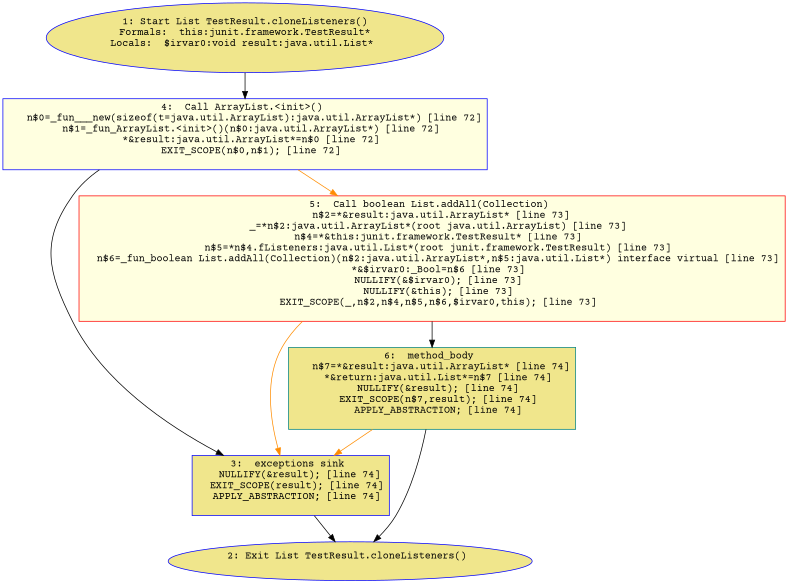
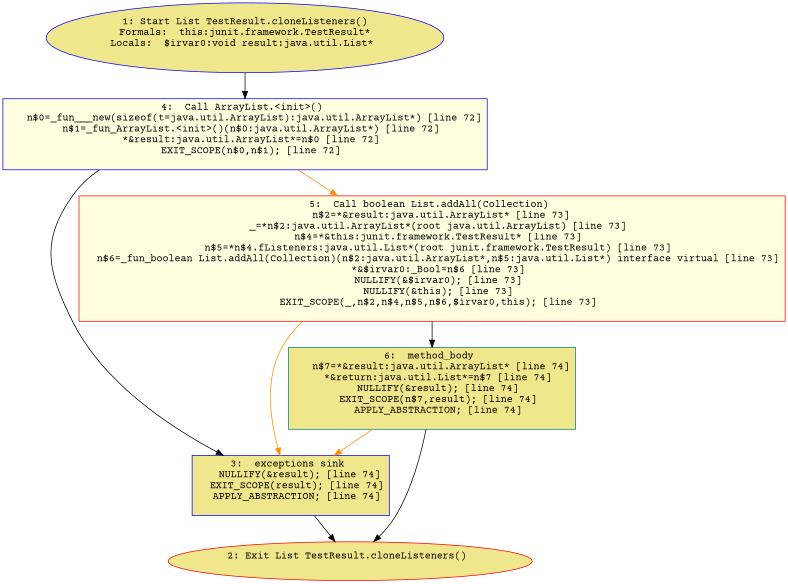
node "2: Exit List TestResult.cloneListeners()": color blue -> red
